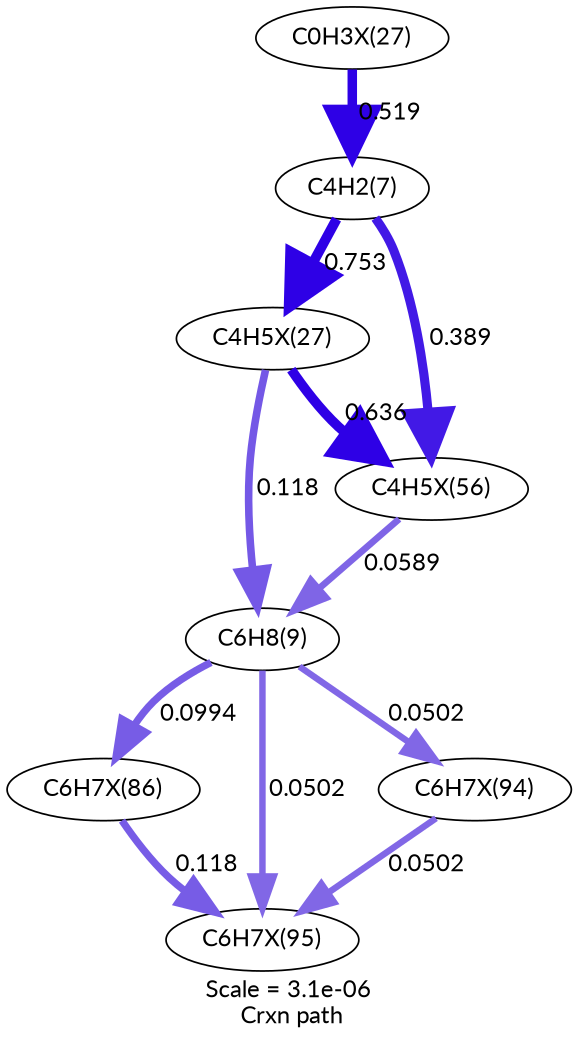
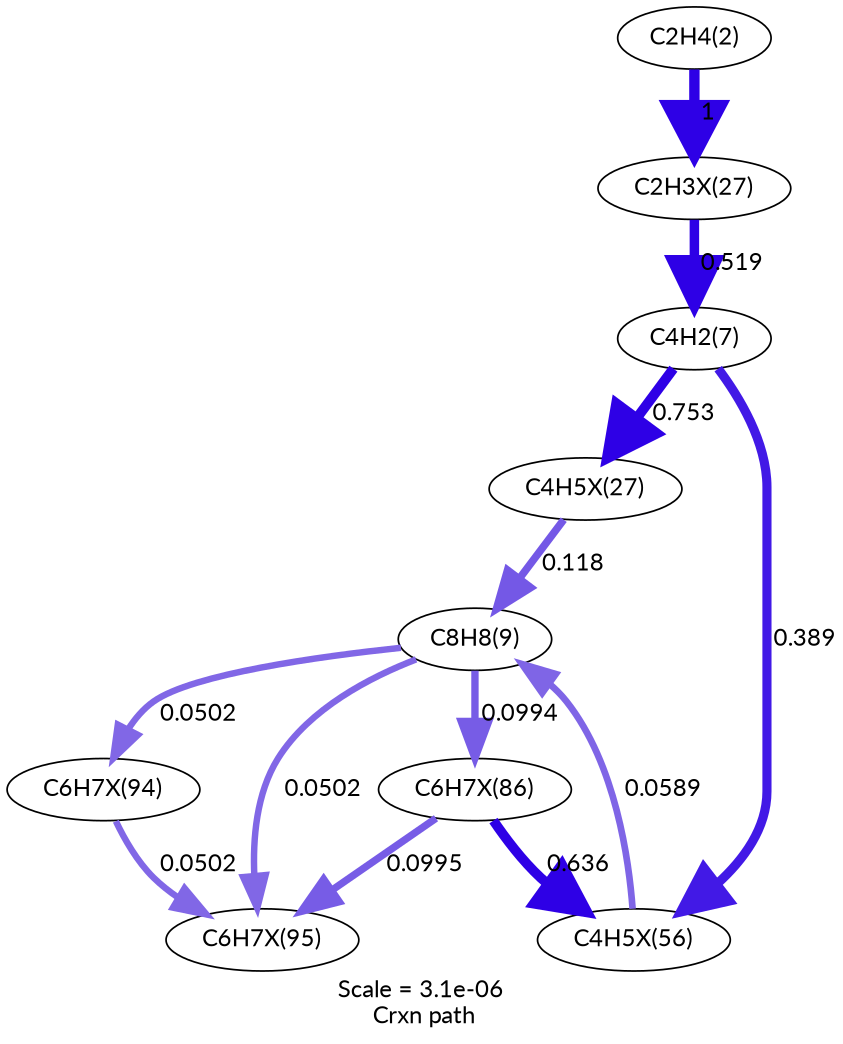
node "C0H3X(27)": label "C0H3X(27)" -> "C2H3X(27)"
node "C2H4(2)": added
edge "C4H5X(27)" -> "C4H5X(56)": now "C6H7X(86)" -> "C4H5X(56)"
node "C6H8(9)": label "C6H8(9)" -> "C8H8(9)"
edge "C6H7X(86)" -> "C6H7X(95)": label " 0.118" -> " 0.0995"
